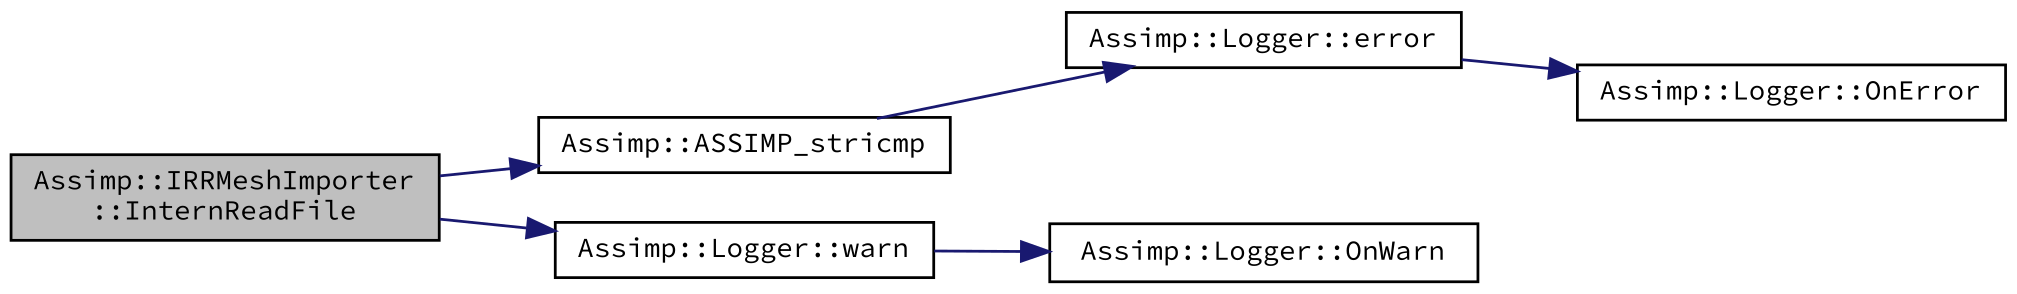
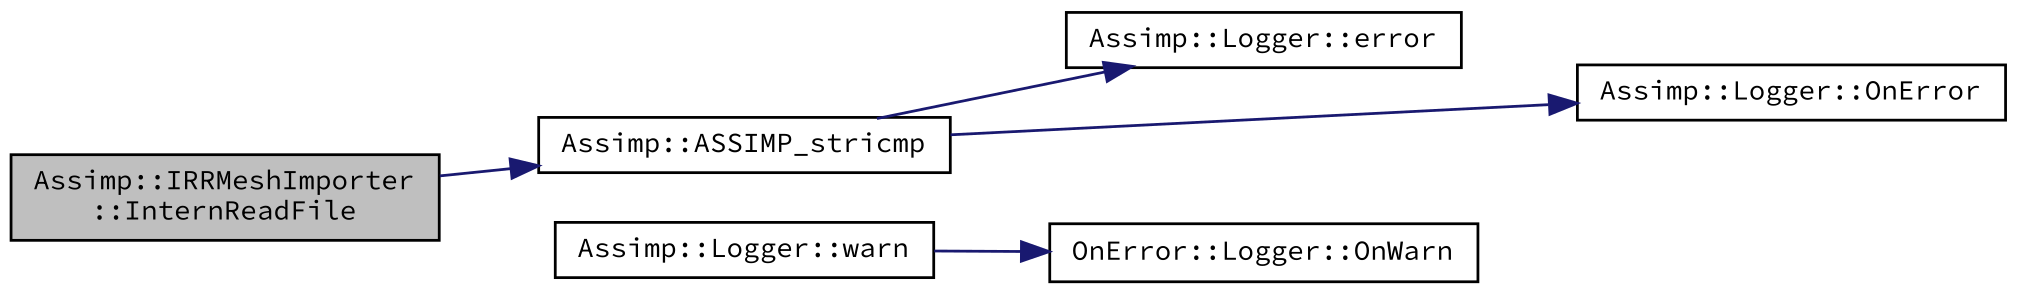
edge "Assimp::Logger::error" -> "Assimp::Logger::OnError": now "Assimp::ASSIMP_stricmp" -> "Assimp::Logger::OnError"
edge "Assimp::IRRMeshImporter ::InternReadFile" -> "Assimp::Logger::warn": removed
node "Assimp::Logger::OnWarn": label "Assimp::Logger::OnWarn" -> "OnError::Logger::OnWarn"
